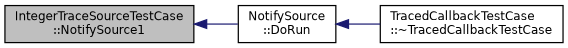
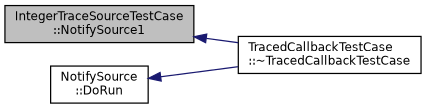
edge "NotifySource ::DoRun" -> "IntegerTraceSourceTestCase ::NotifySource1": now "TracedCallbackTestCase ::~TracedCallbackTestCase" -> "IntegerTraceSourceTestCase ::NotifySource1"
